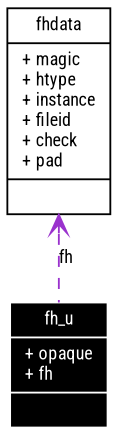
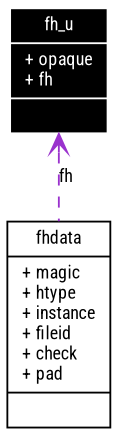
edge "fh_u" -> "fhdata": reversed
